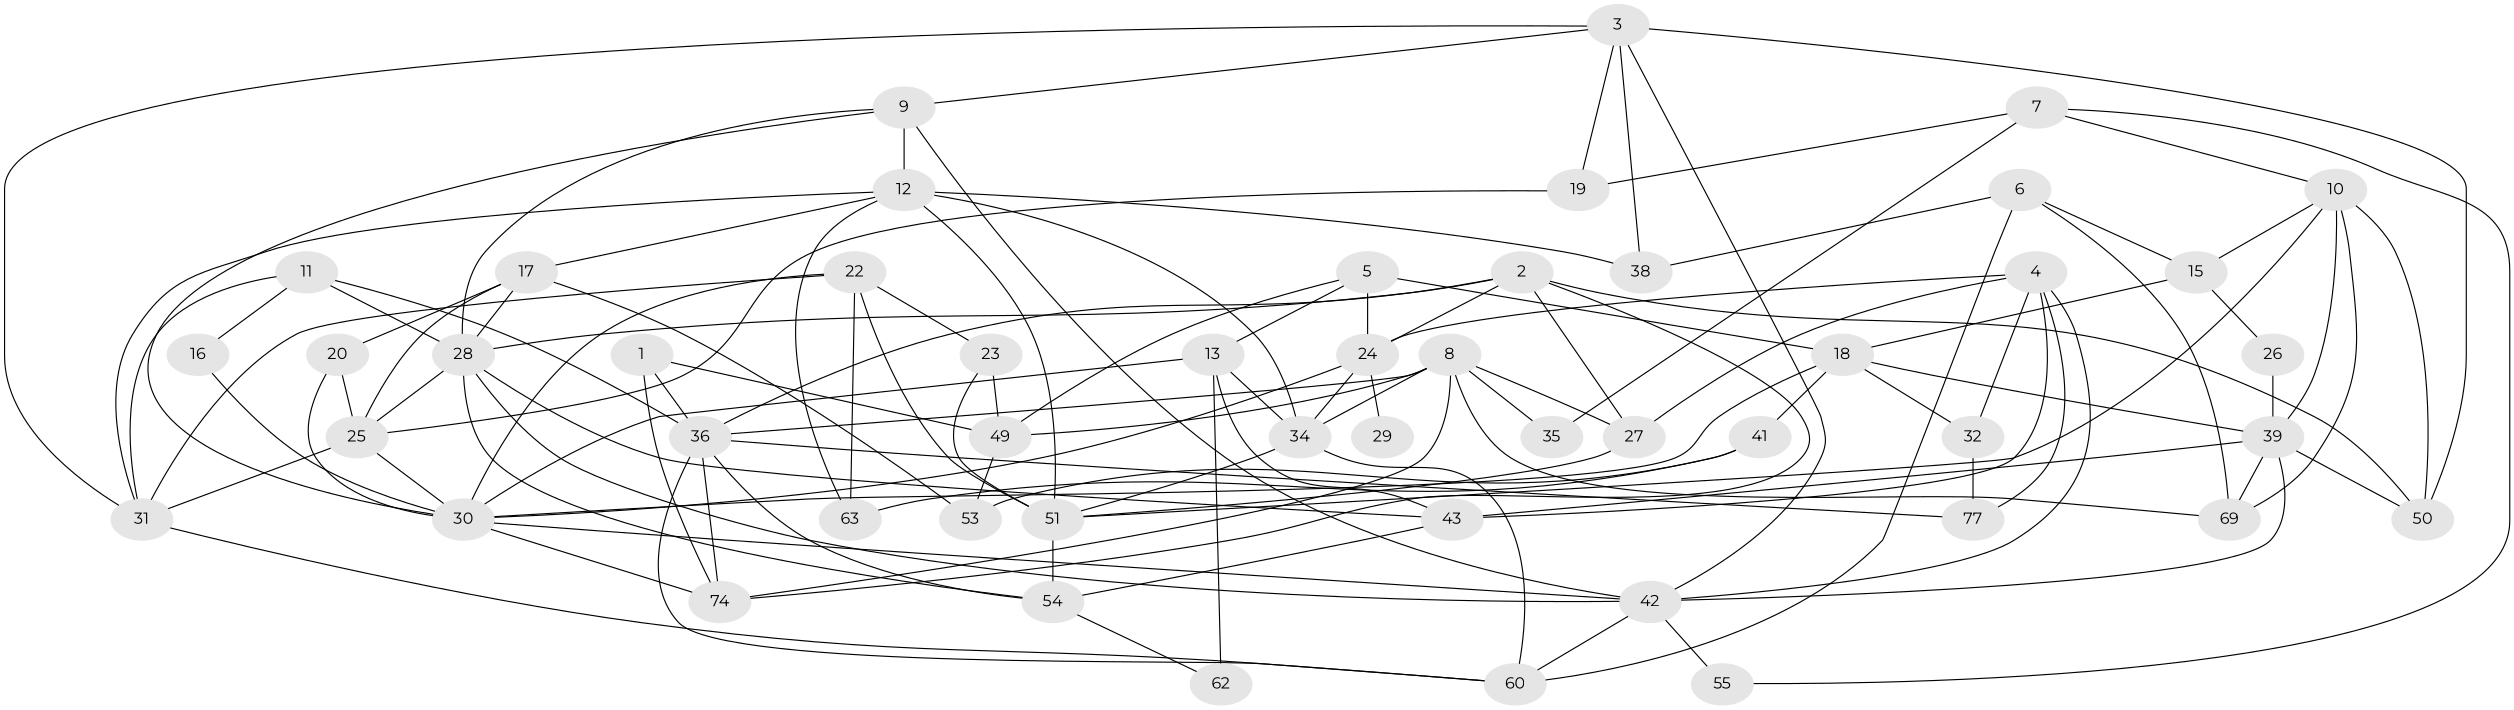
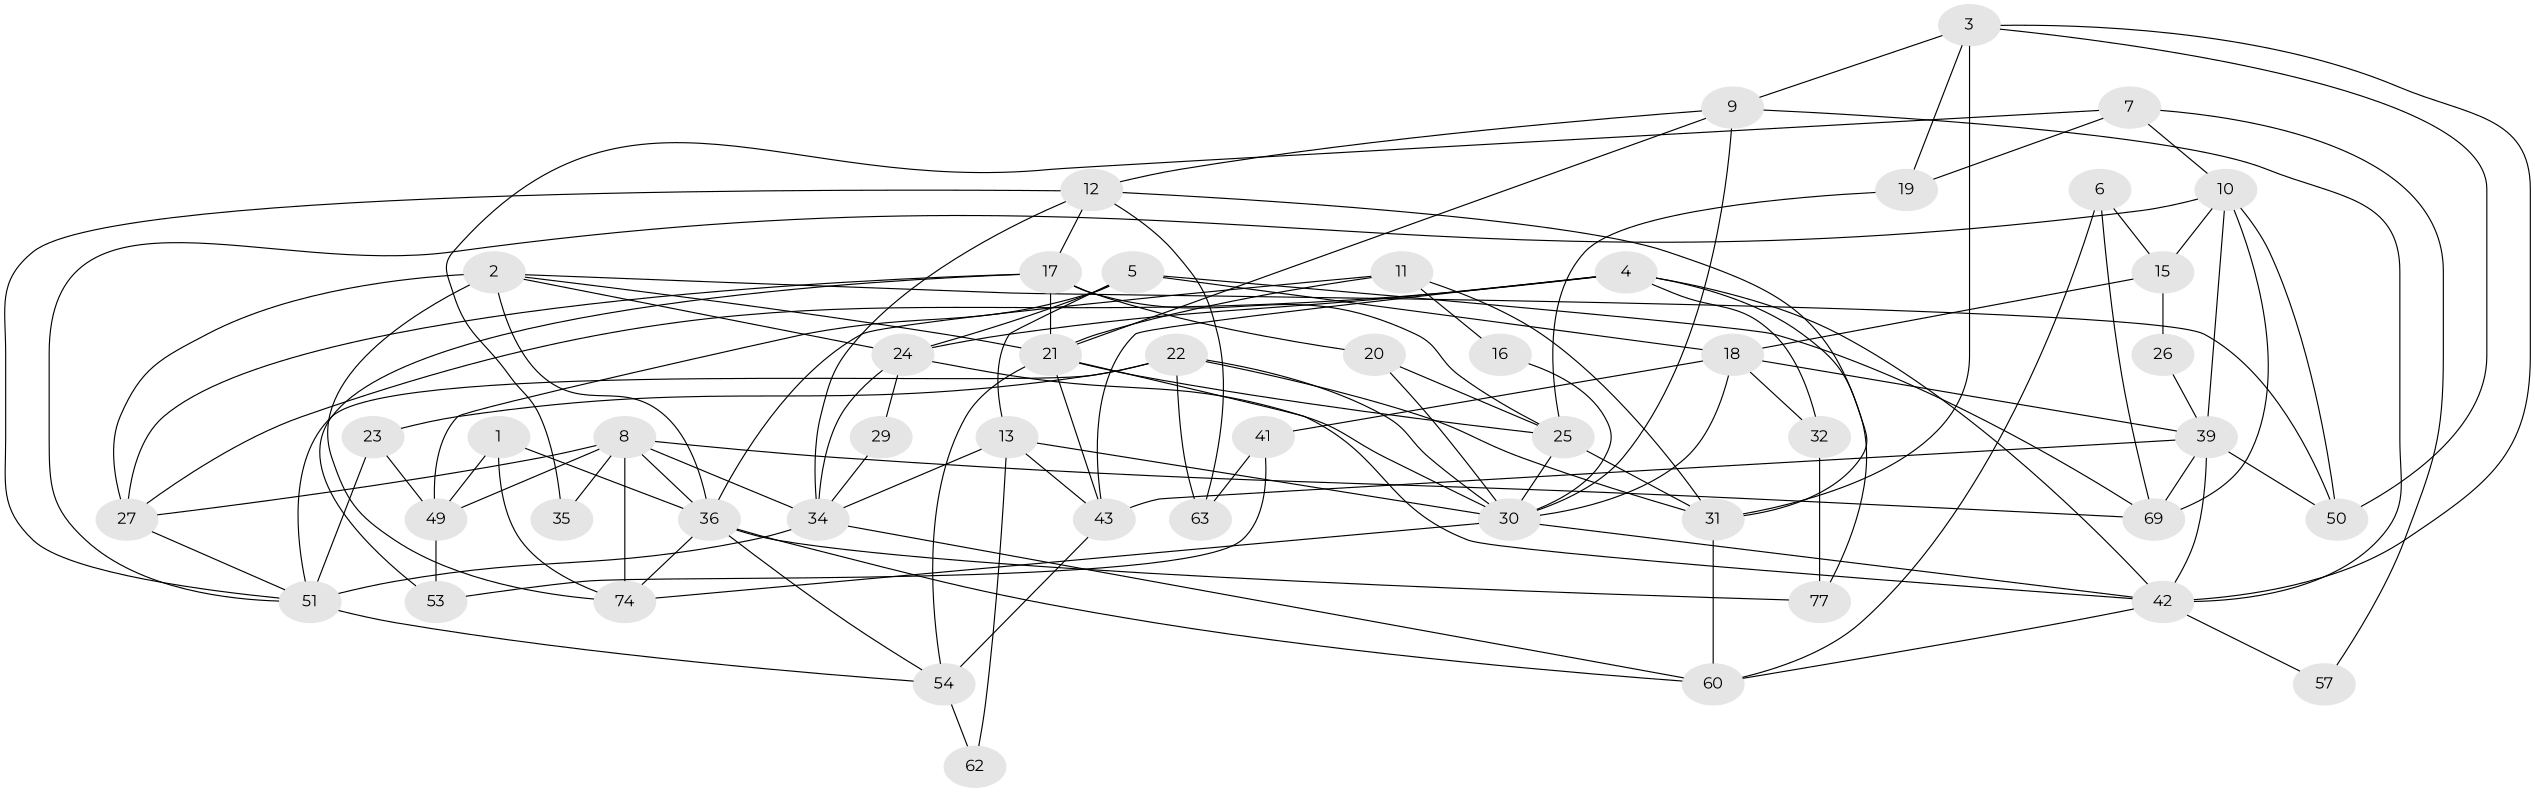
node "38": removed
edge "17" -- "27": added
edge "5" -- "69": added
node "28": label "28" -> "21"
edge "29" -- "34": added
node "55": label "55" -> "57"
